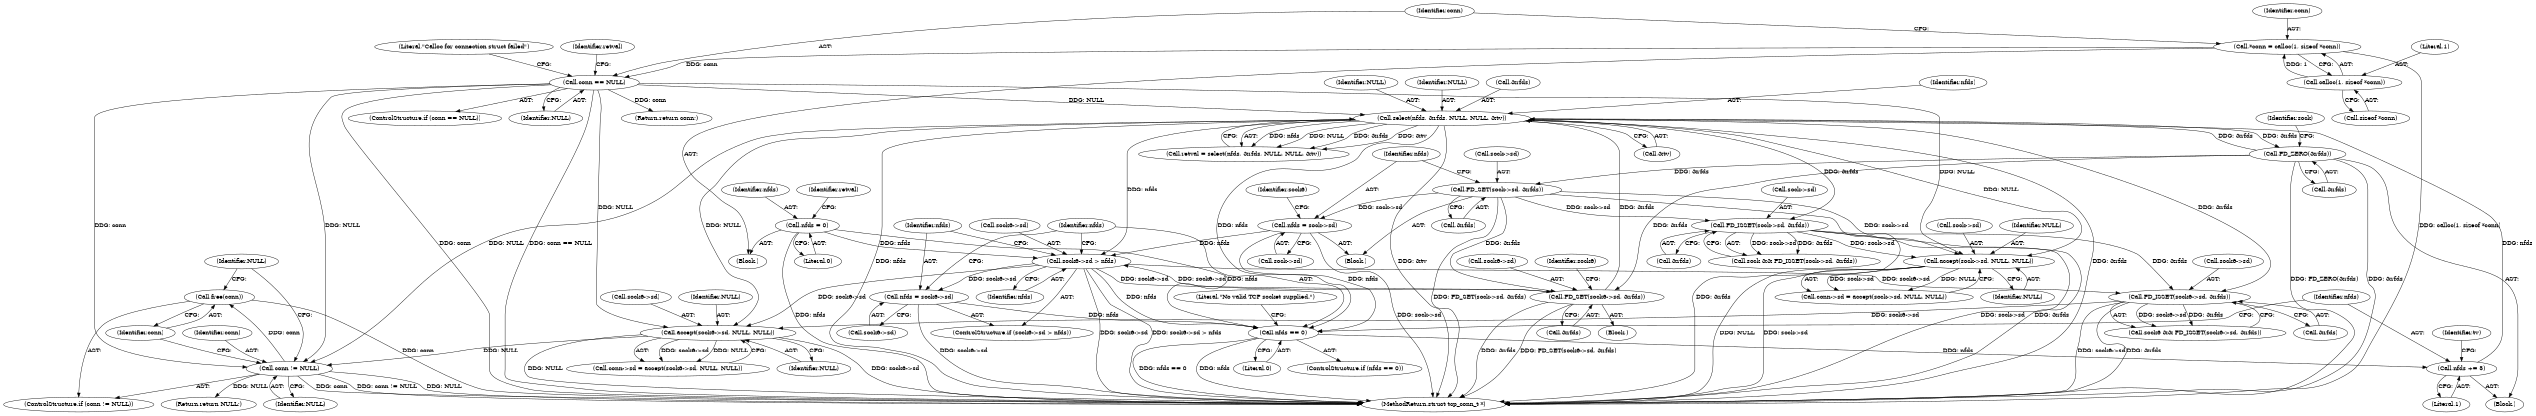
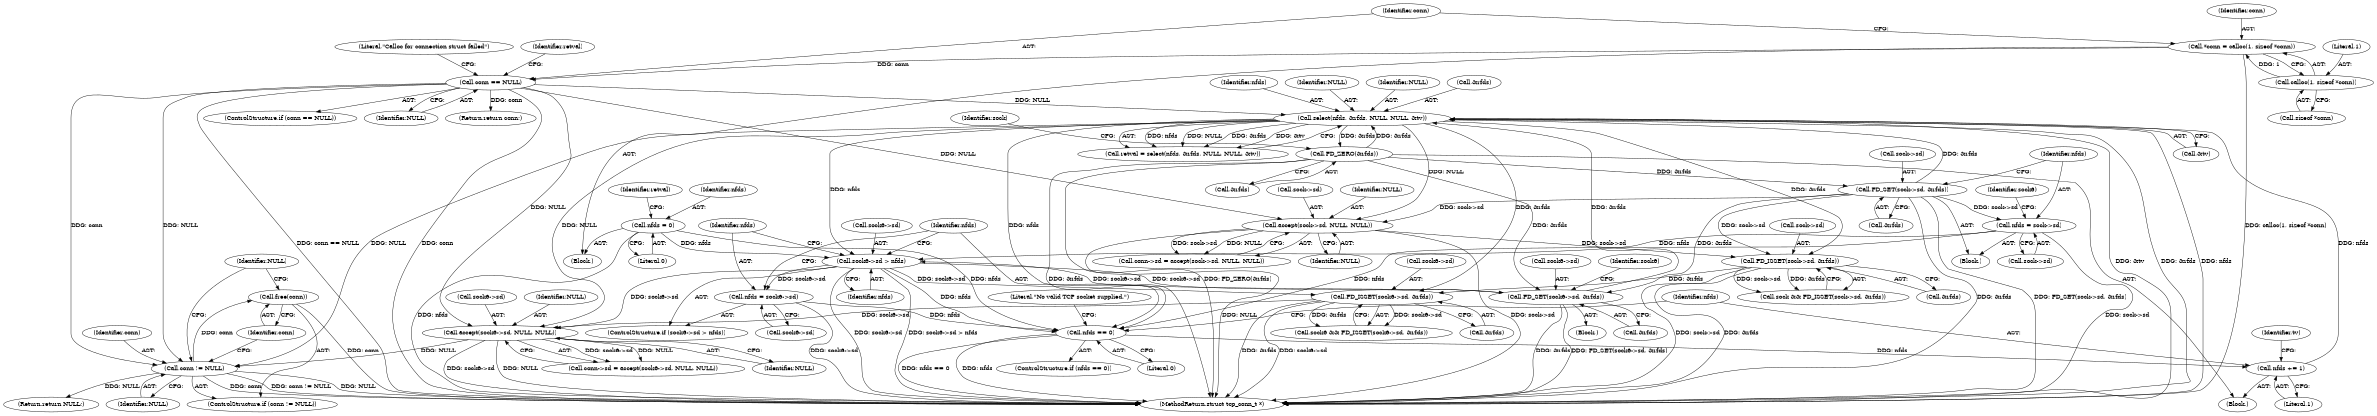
edge "(Call,FD_SET(sock->sd, &rfds))" -> "(Call,select(nfds, &rfds, NULL, NULL, &tv))": added, label "DDG: &rfds"
edge "(Call,FD_ISSET(sock->sd, &rfds))" -> "(Call,accept(sock->sd, NULL, NULL))": reversed
node "(Call,nfds += 5)": label "(Call,nfds += 5)" -> "(Call,nfds += 1)"
